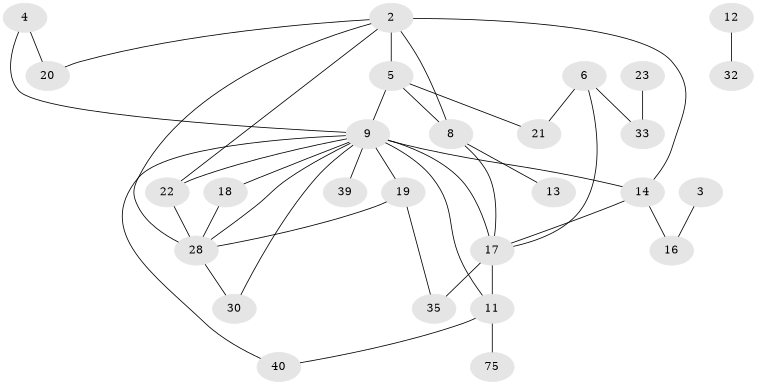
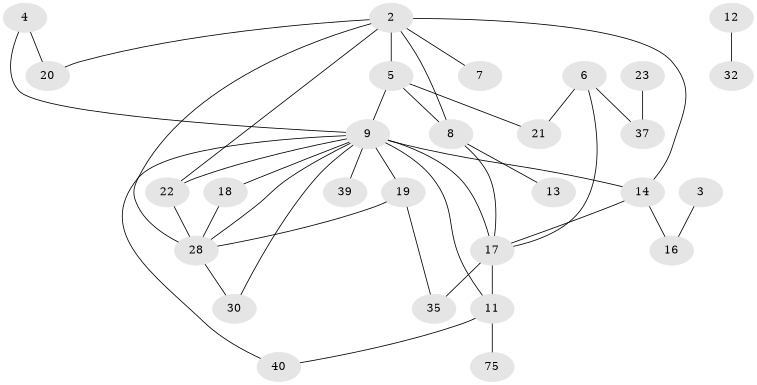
node "7": added
node "33": label "33" -> "37"
